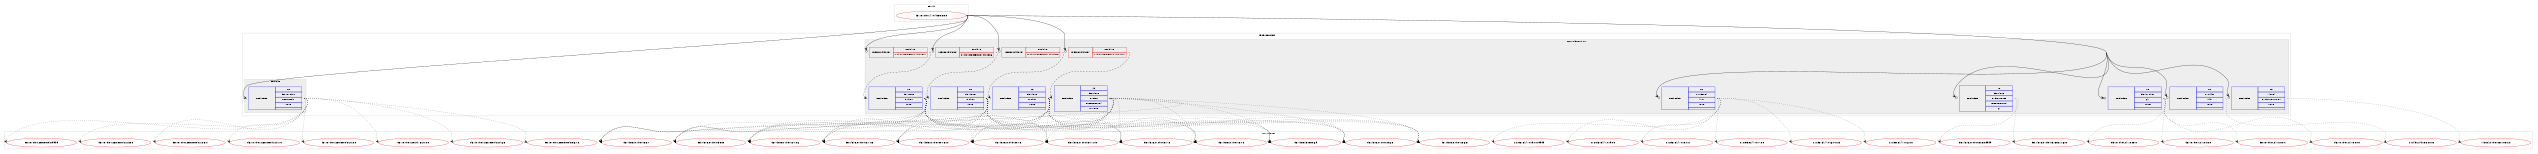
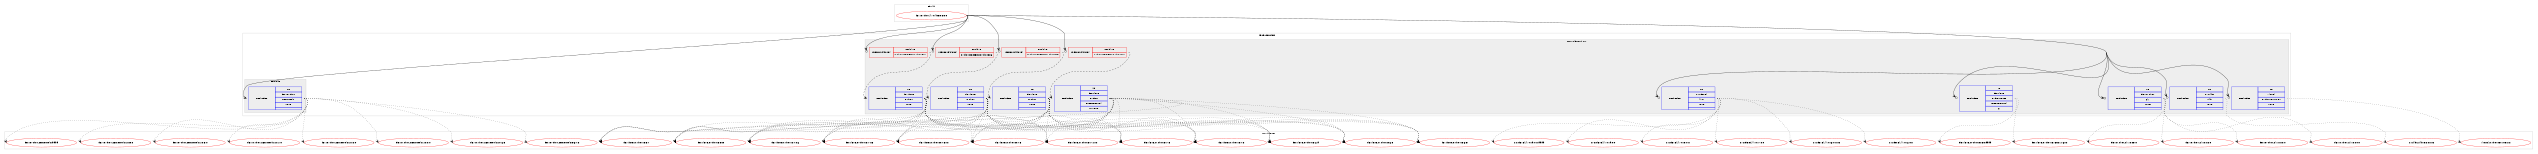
node "dev-python/positive-41.1.0": label "dev-python/positive-41.1.0" -> "dev-python/setuptools-41.1.0"
node "dev-lang/lang-3.6.9": label "dev-lang/lang-3.6.9" -> "dev-lang/python-3.6.9"
